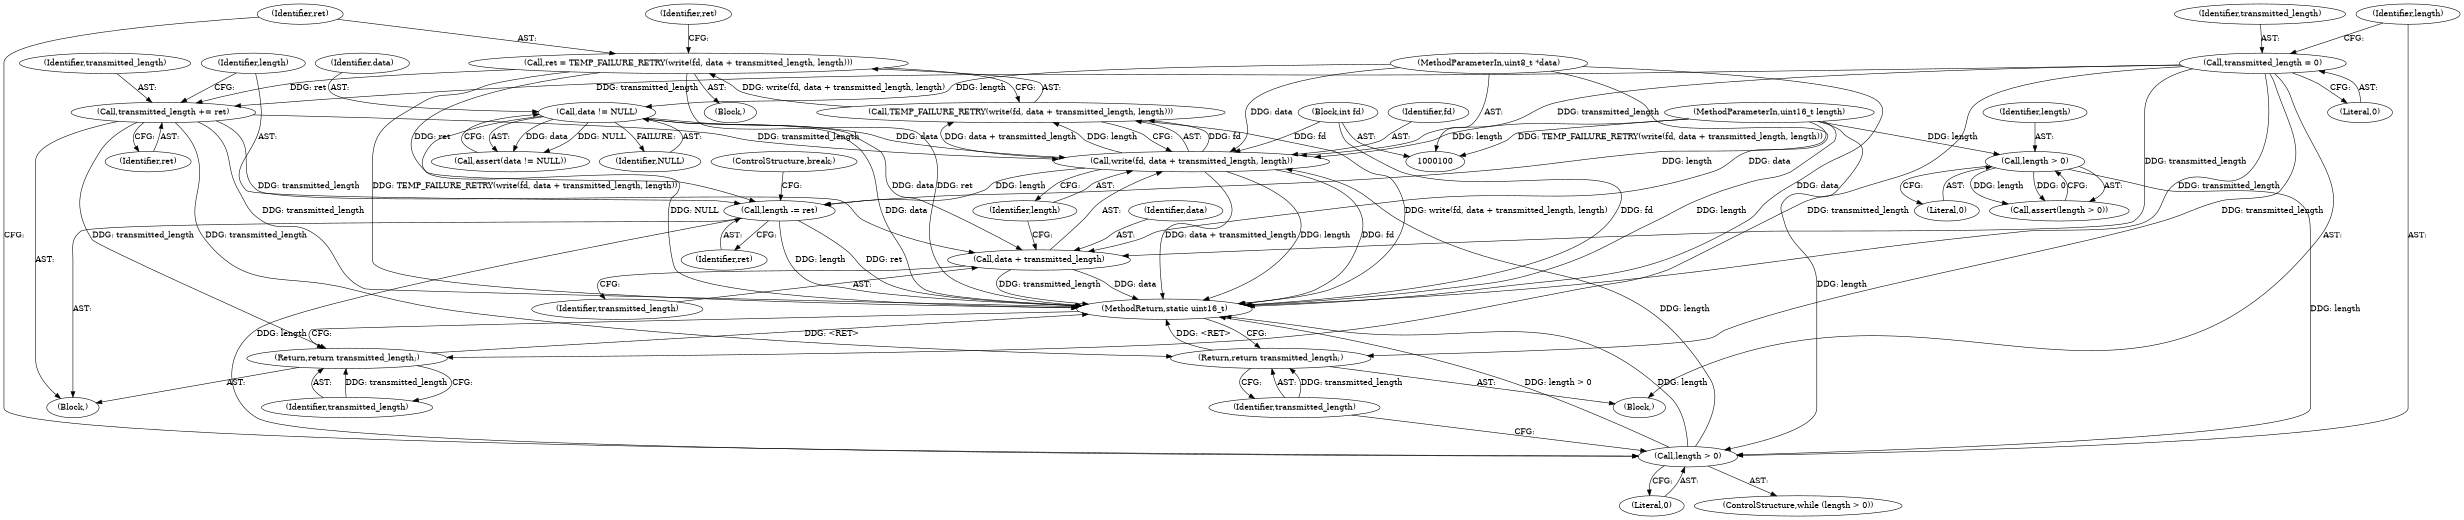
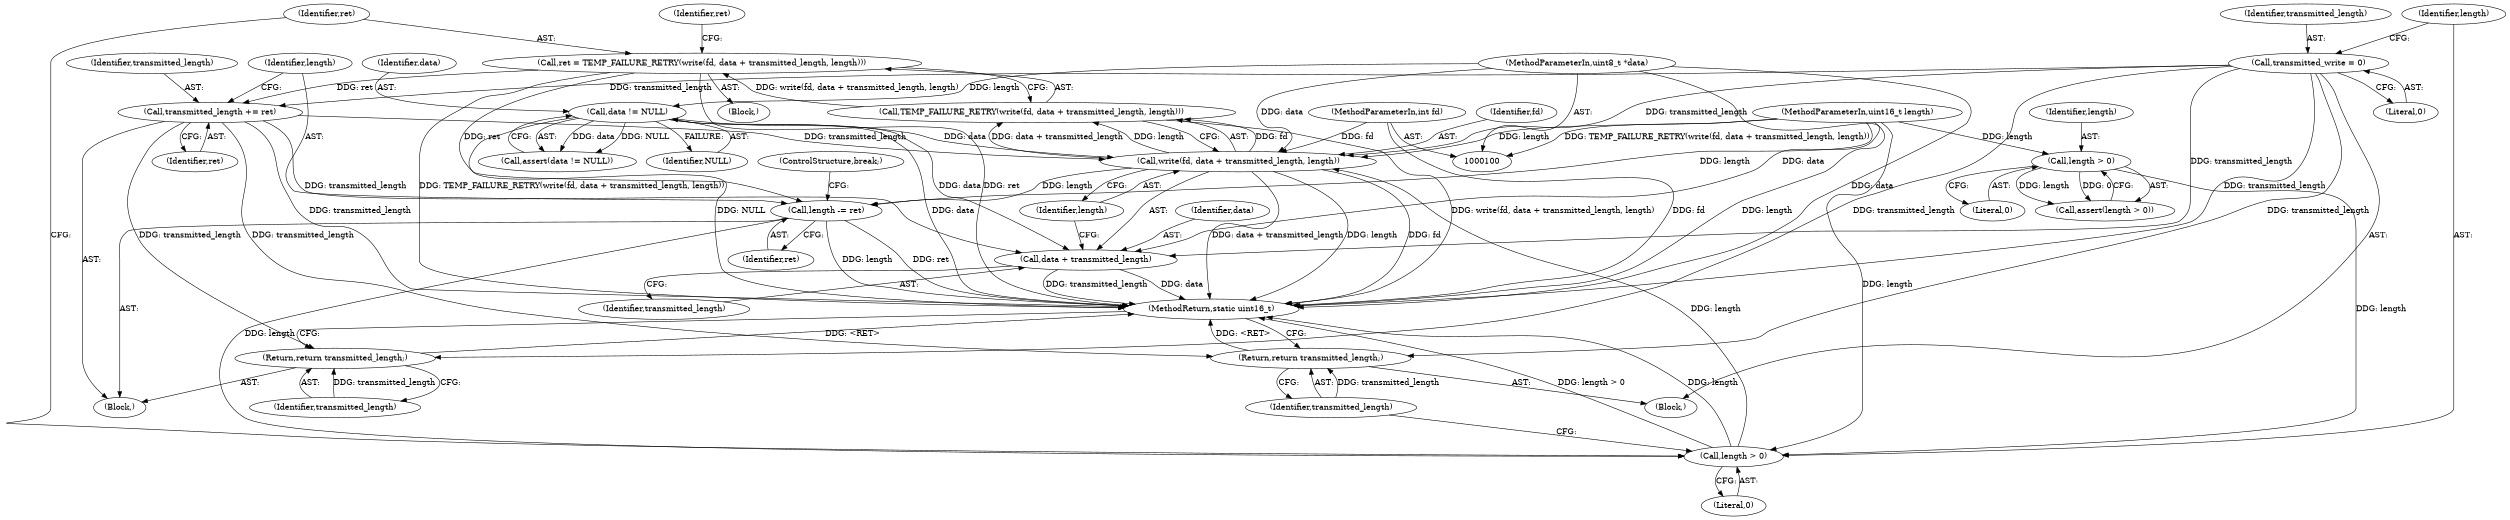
node "(Call,transmitted_length = 0)": label "(Call,transmitted_length = 0)" -> "(Call,transmitted_write = 0)"
node "(Block,int fd)": label "(Block,int fd)" -> "(MethodParameterIn,int fd)"
edge "(Call,data + transmitted_length)" -> "(Call,write(fd, data + transmitted_length, length))": reversed
node "(ControlStructure,while (length > 0))": removed
